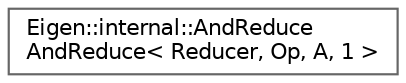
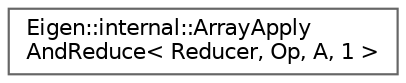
node "Eigen::internal::AndReduce AndReduce< Reducer, Op, A, 1 >": label "Eigen::internal::AndReduce AndReduce< Reducer, Op, A, 1 >" -> "Eigen::internal::ArrayApply AndReduce< Reducer, Op, A, 1 >"
